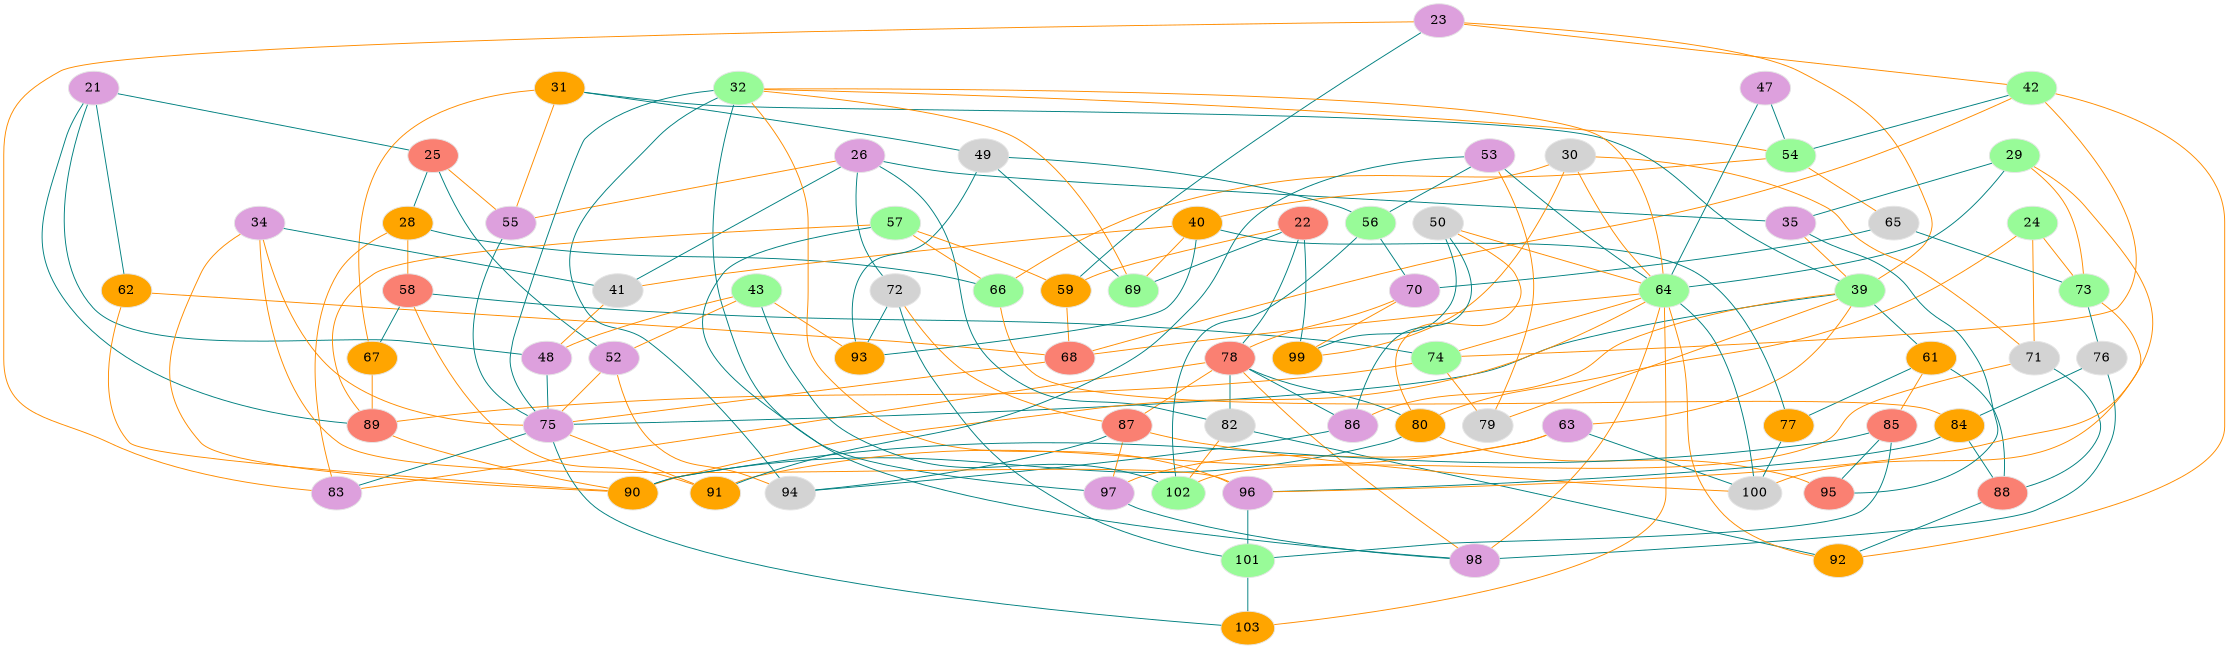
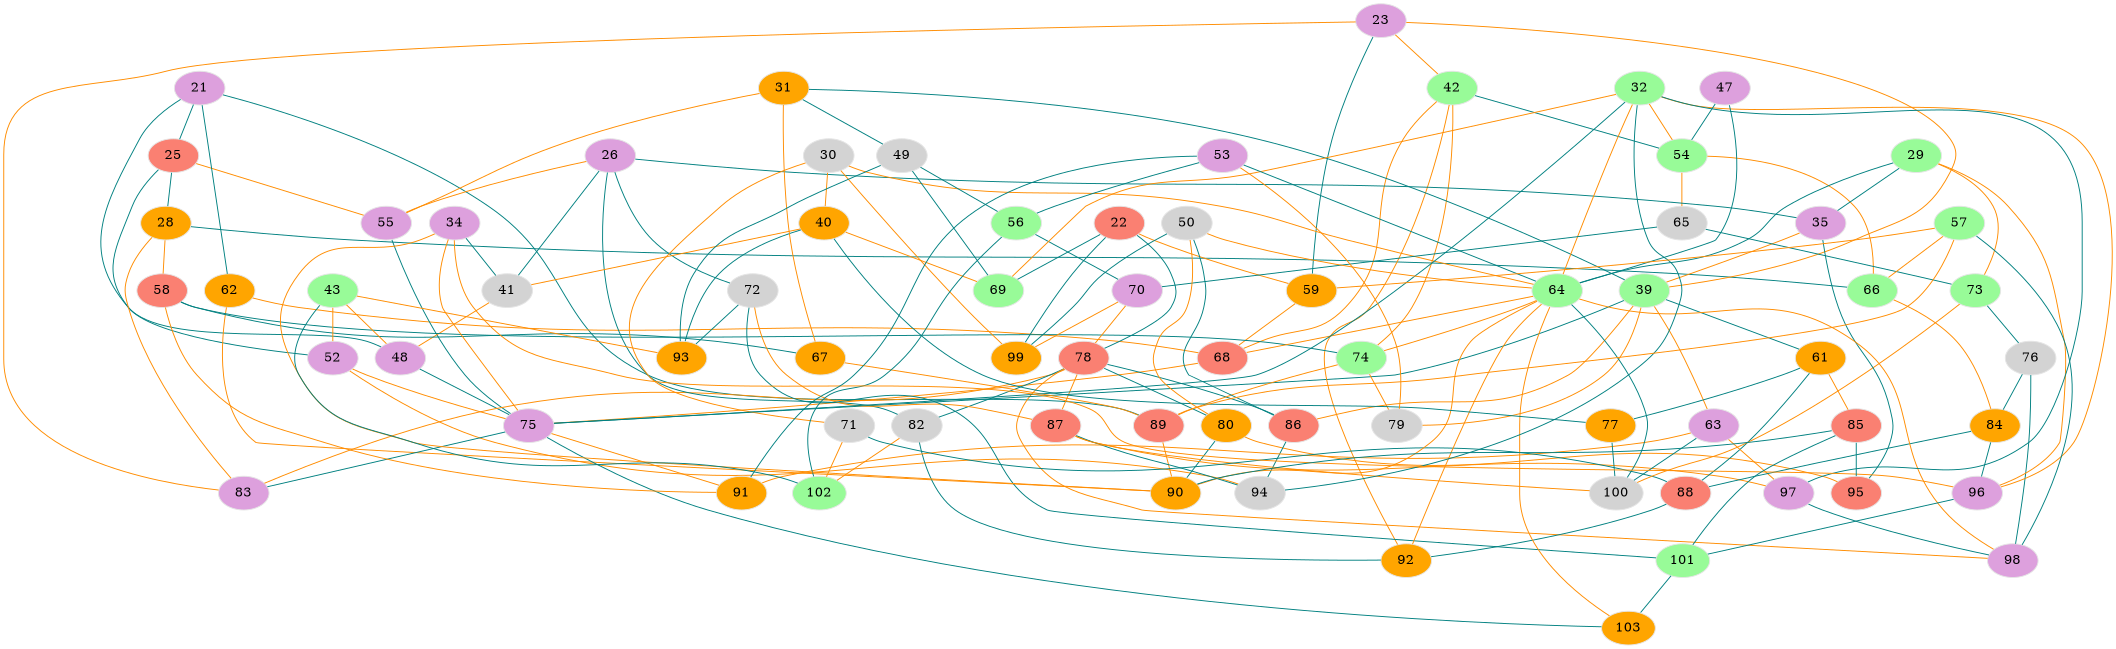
node "24": removed
node "86": fillcolor plum -> salmon
